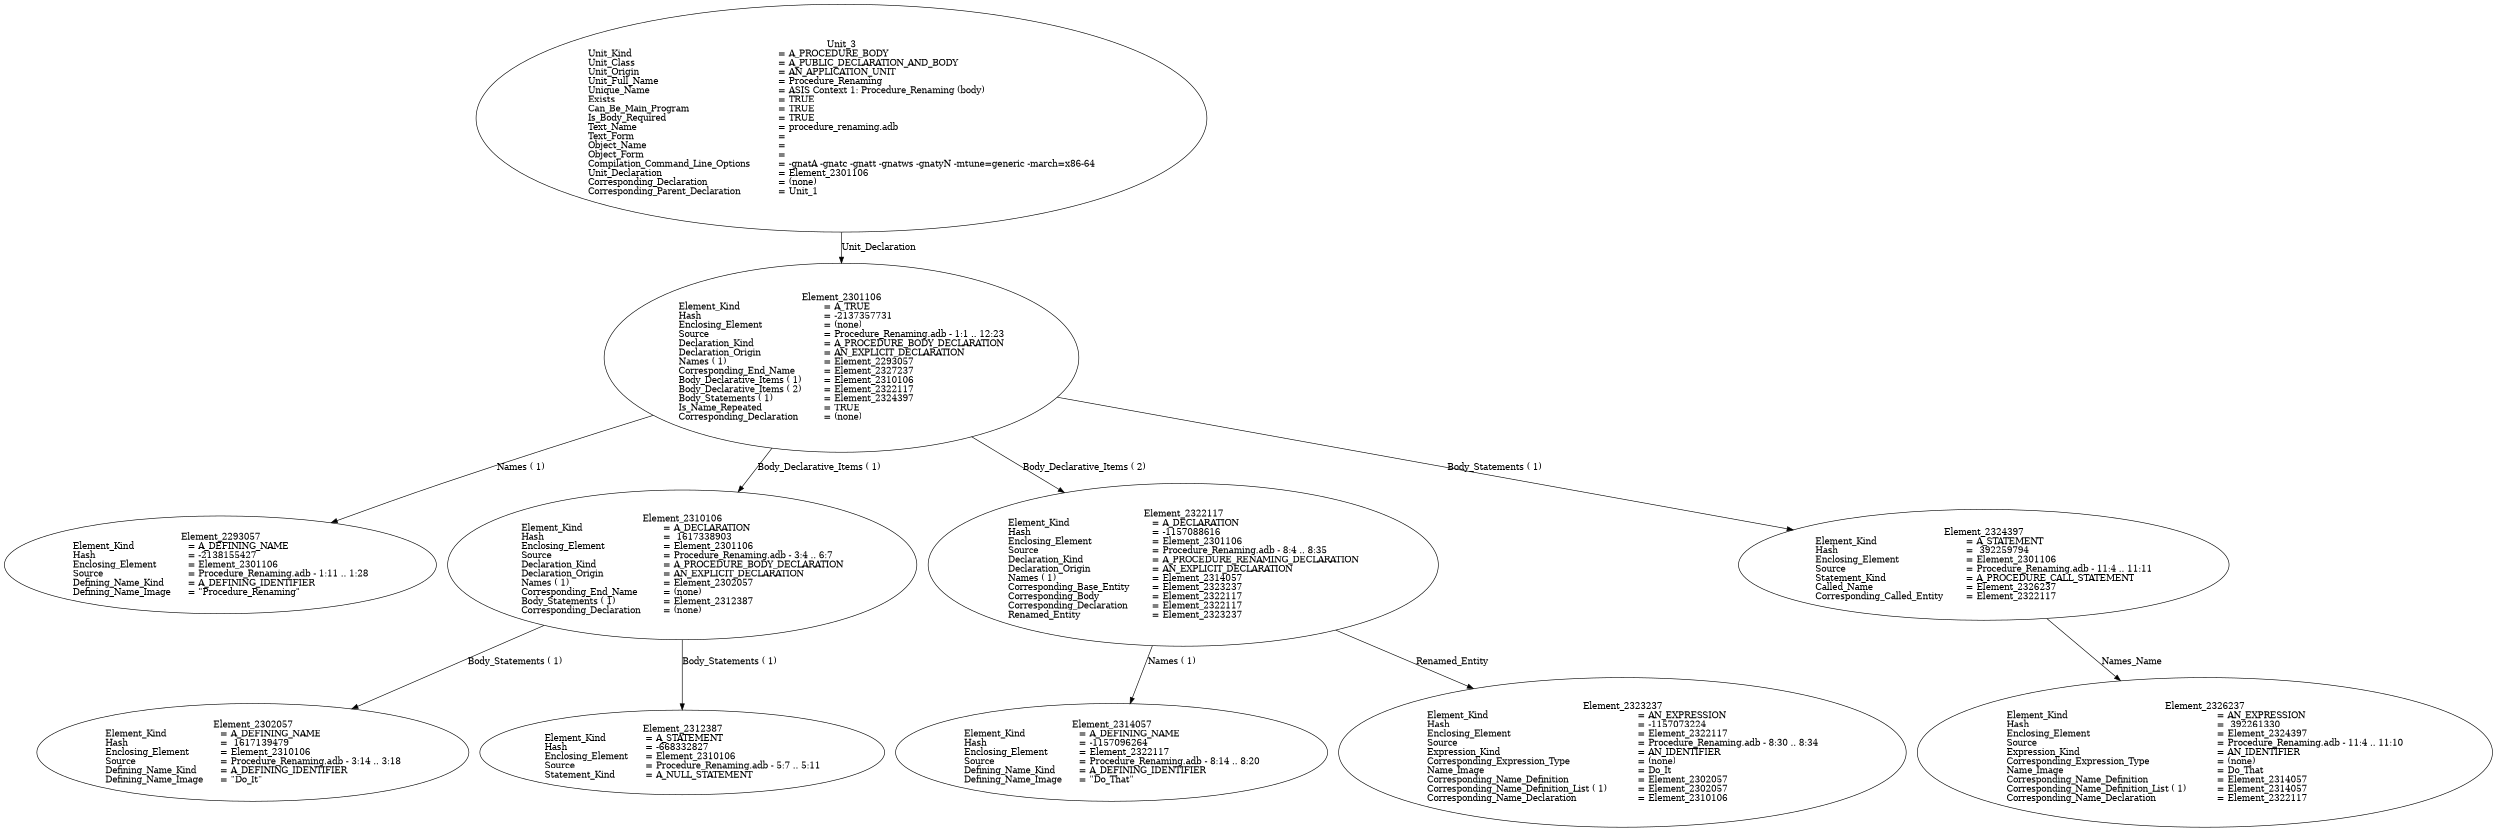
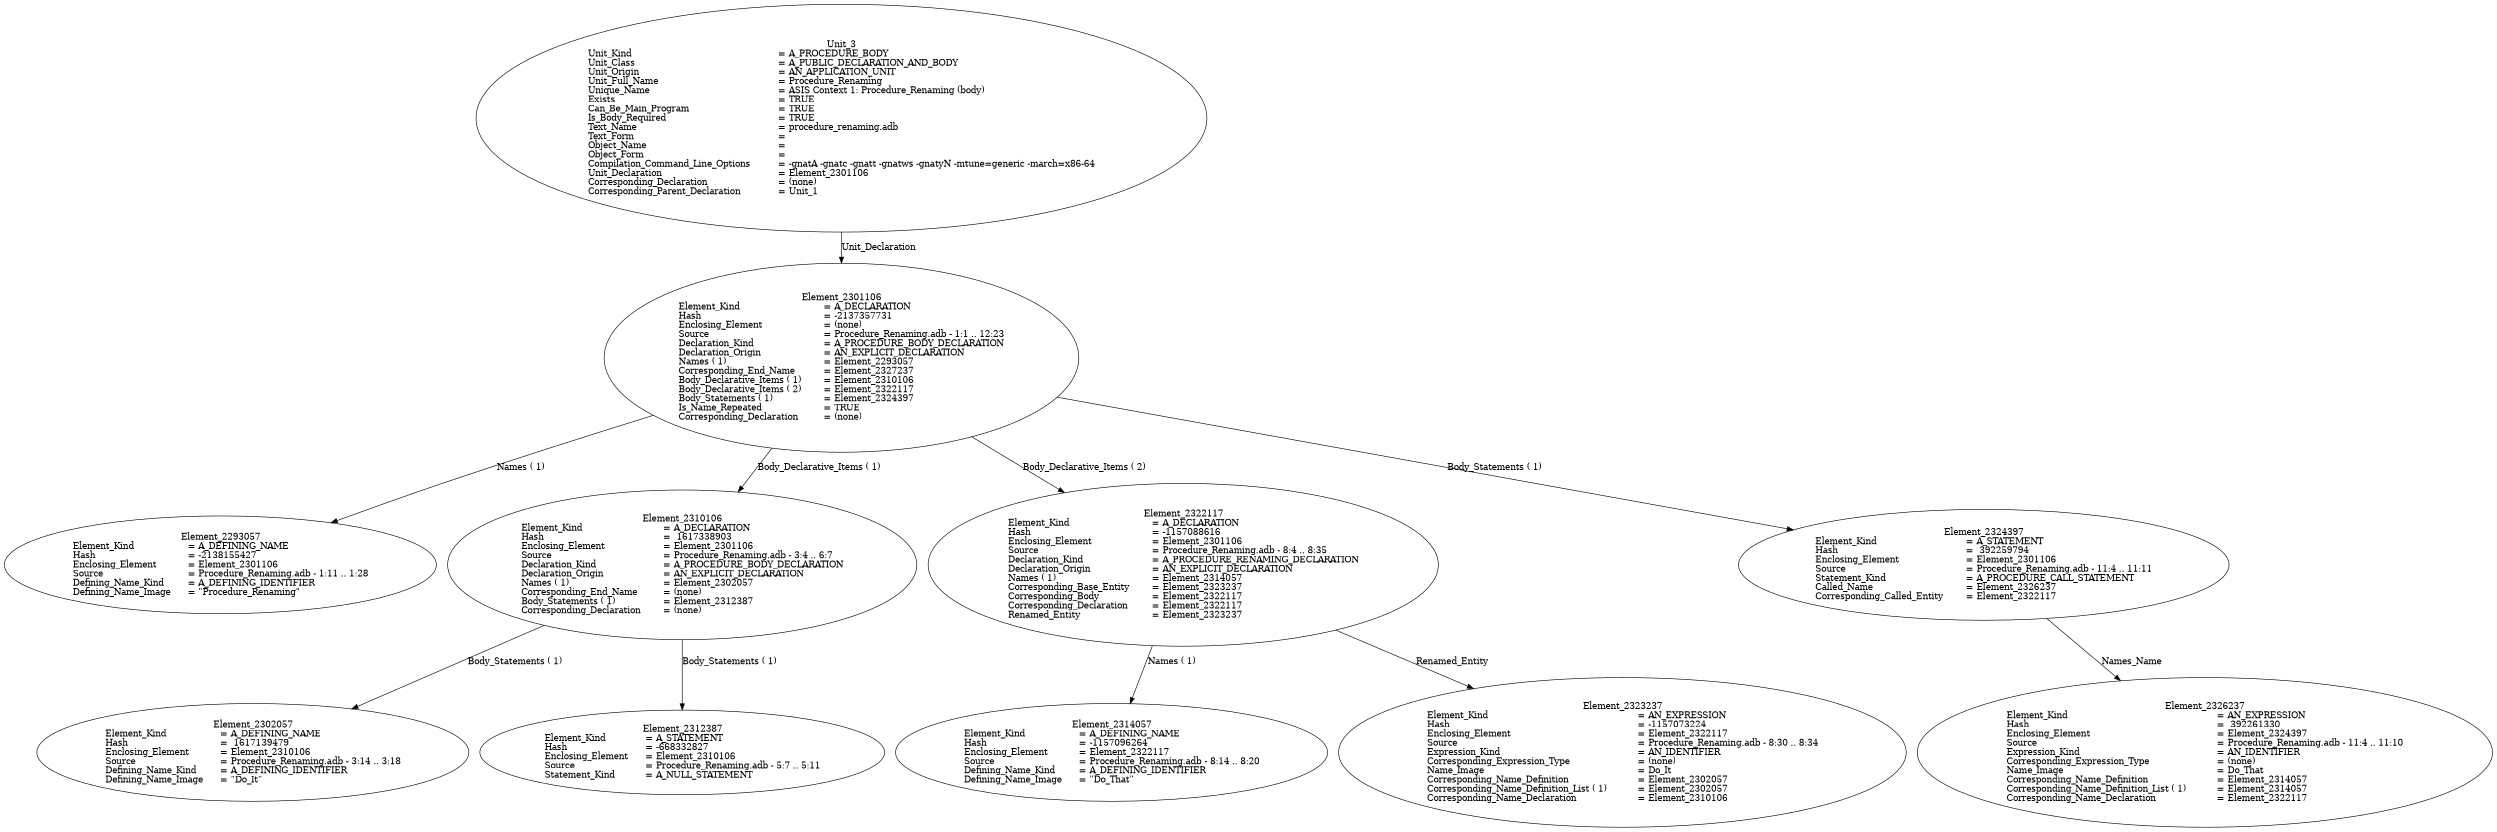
node "Element_2301106": text "A_TRUE" -> "A_DECLARATION"
